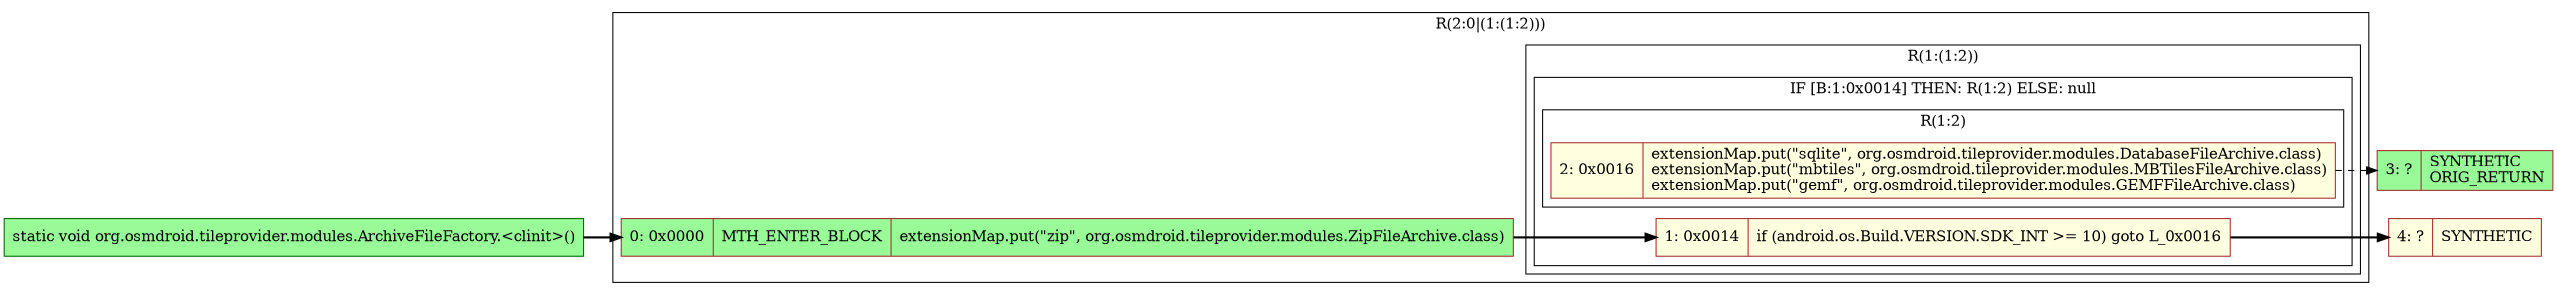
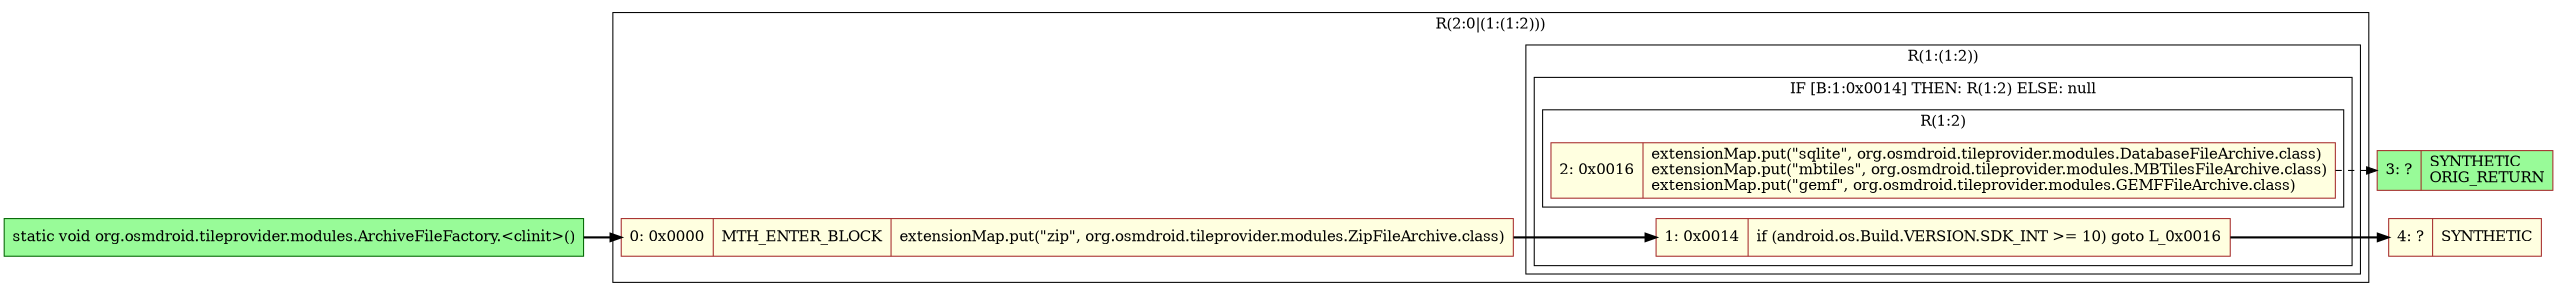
node "0: 0x0000": fillcolor palegreen -> lightyellow
